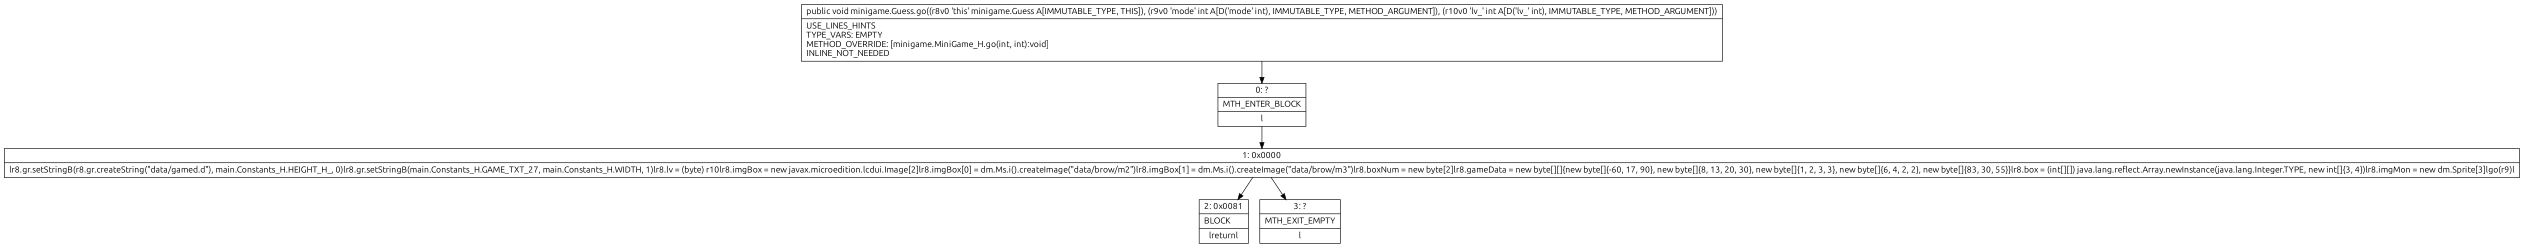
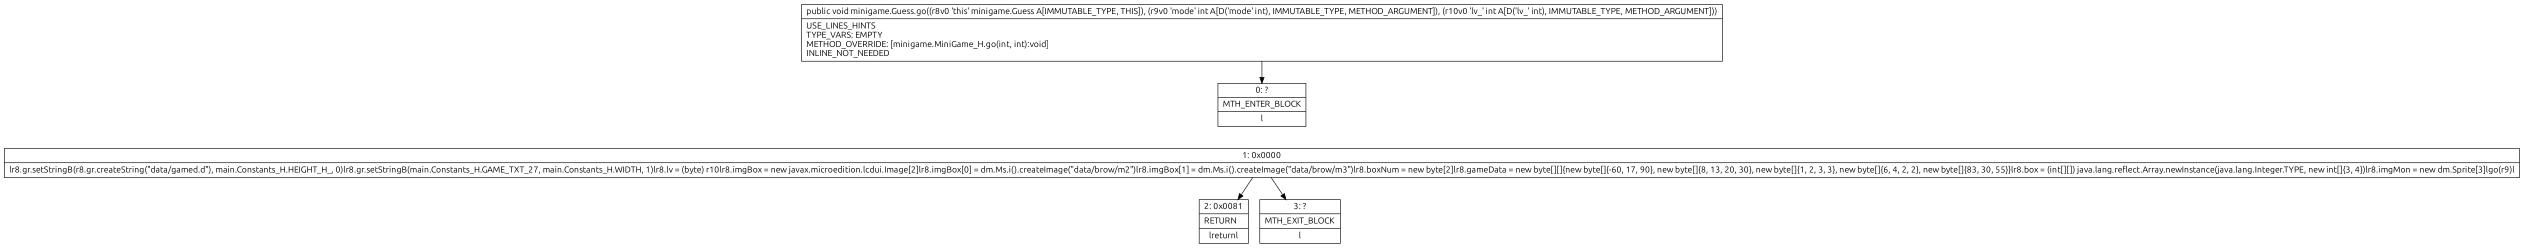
edge "0: ?" -> "1: 0x0000": removed
node "2: 0x0081": text "BLOCK" -> "RETURN"
node "3: ?": text "MTH_EXIT_EMPTY" -> "MTH_EXIT_BLOCK"
